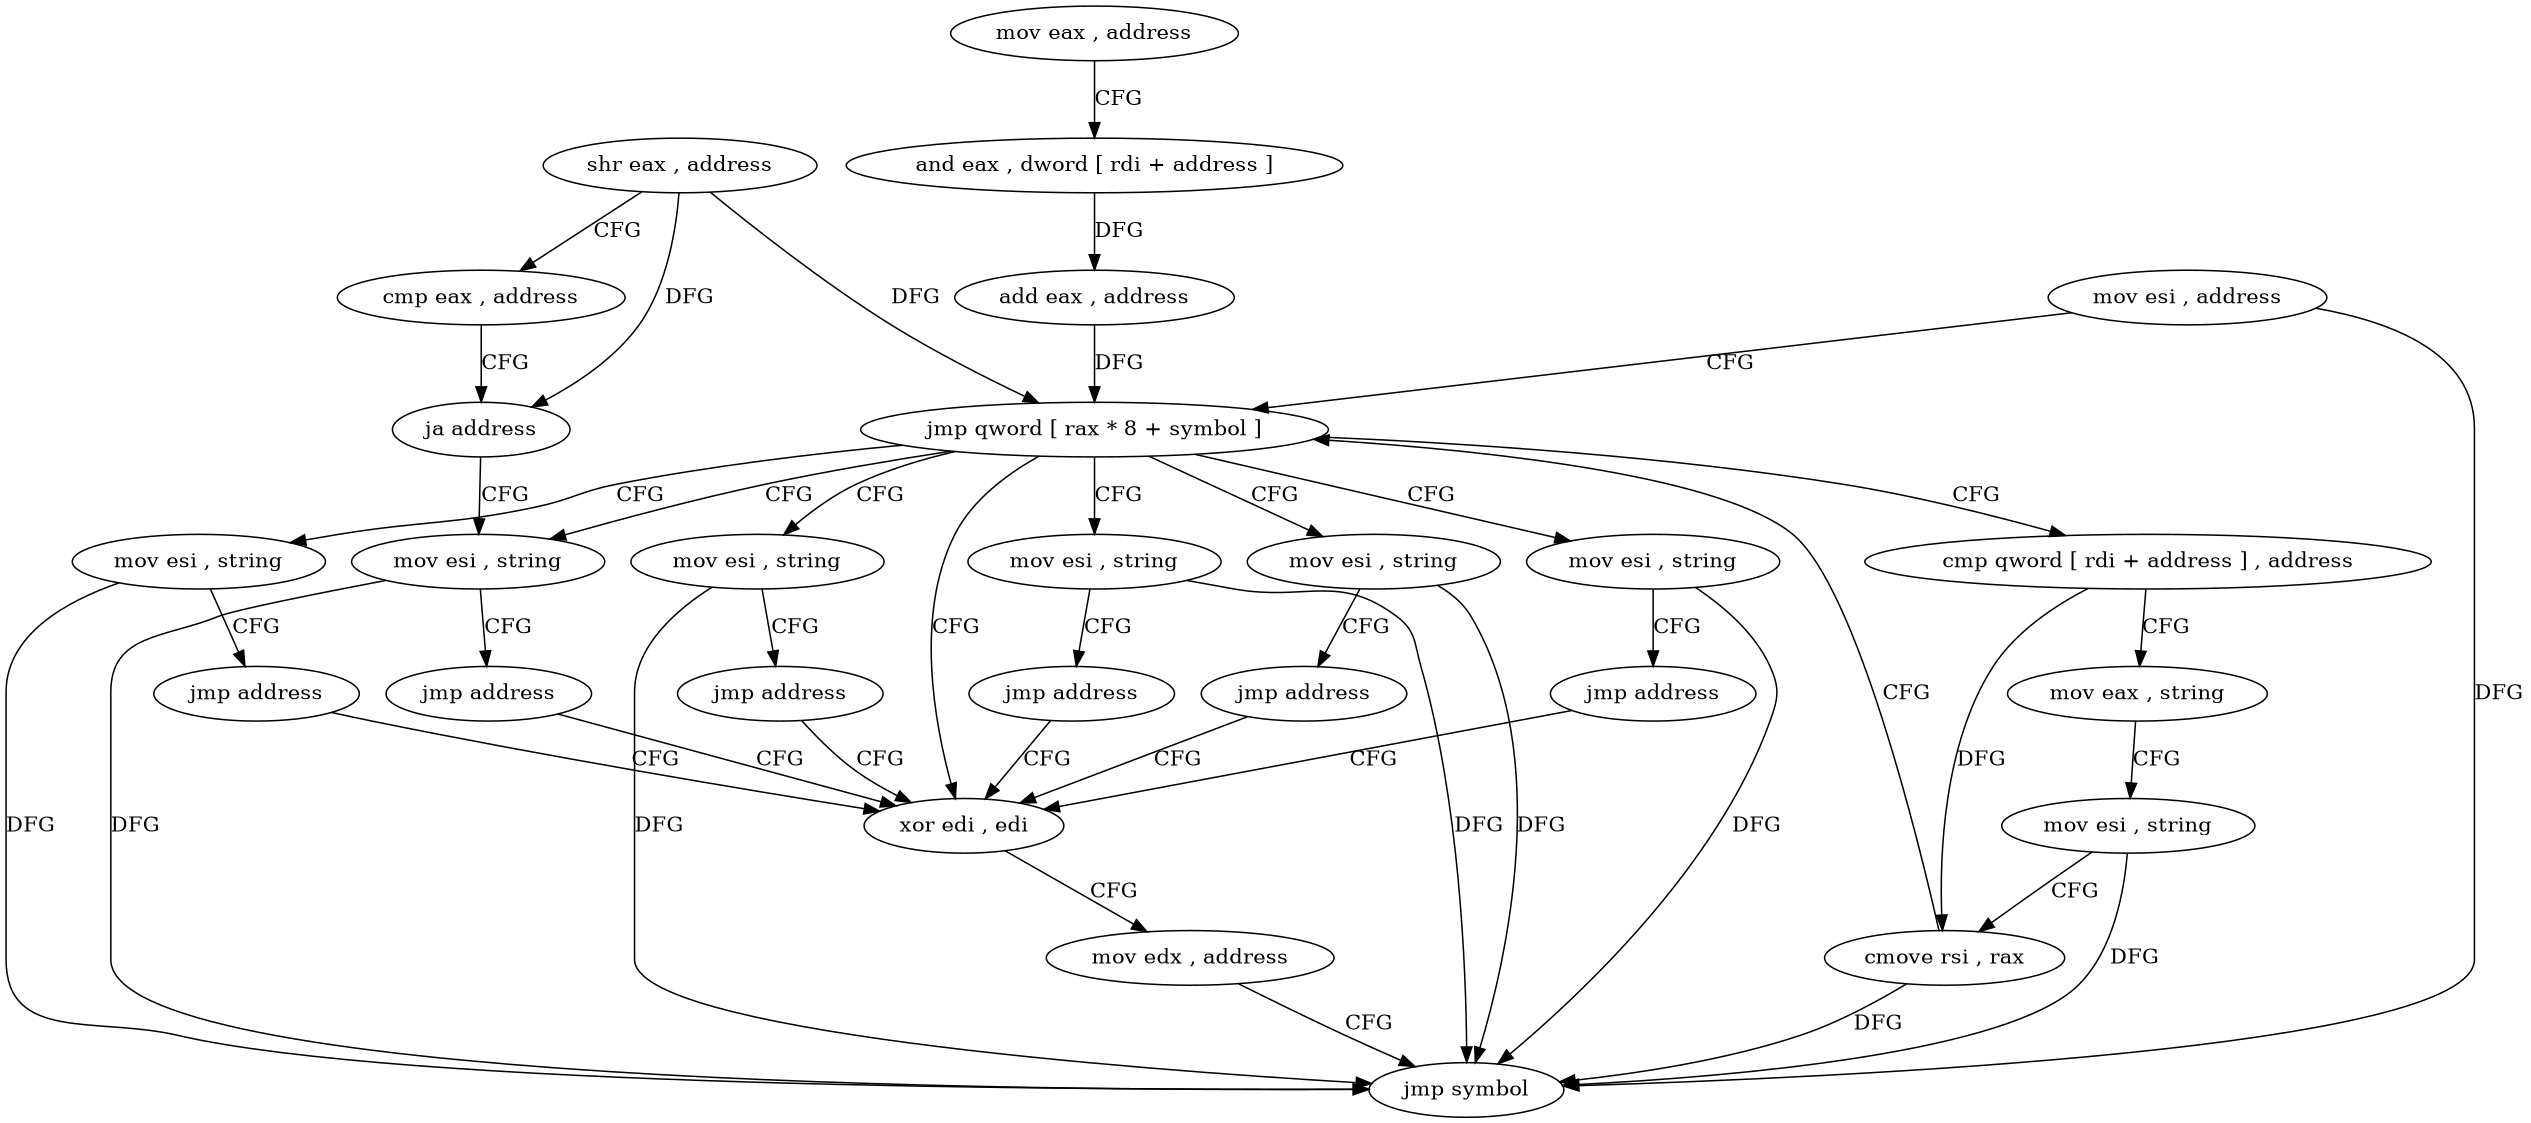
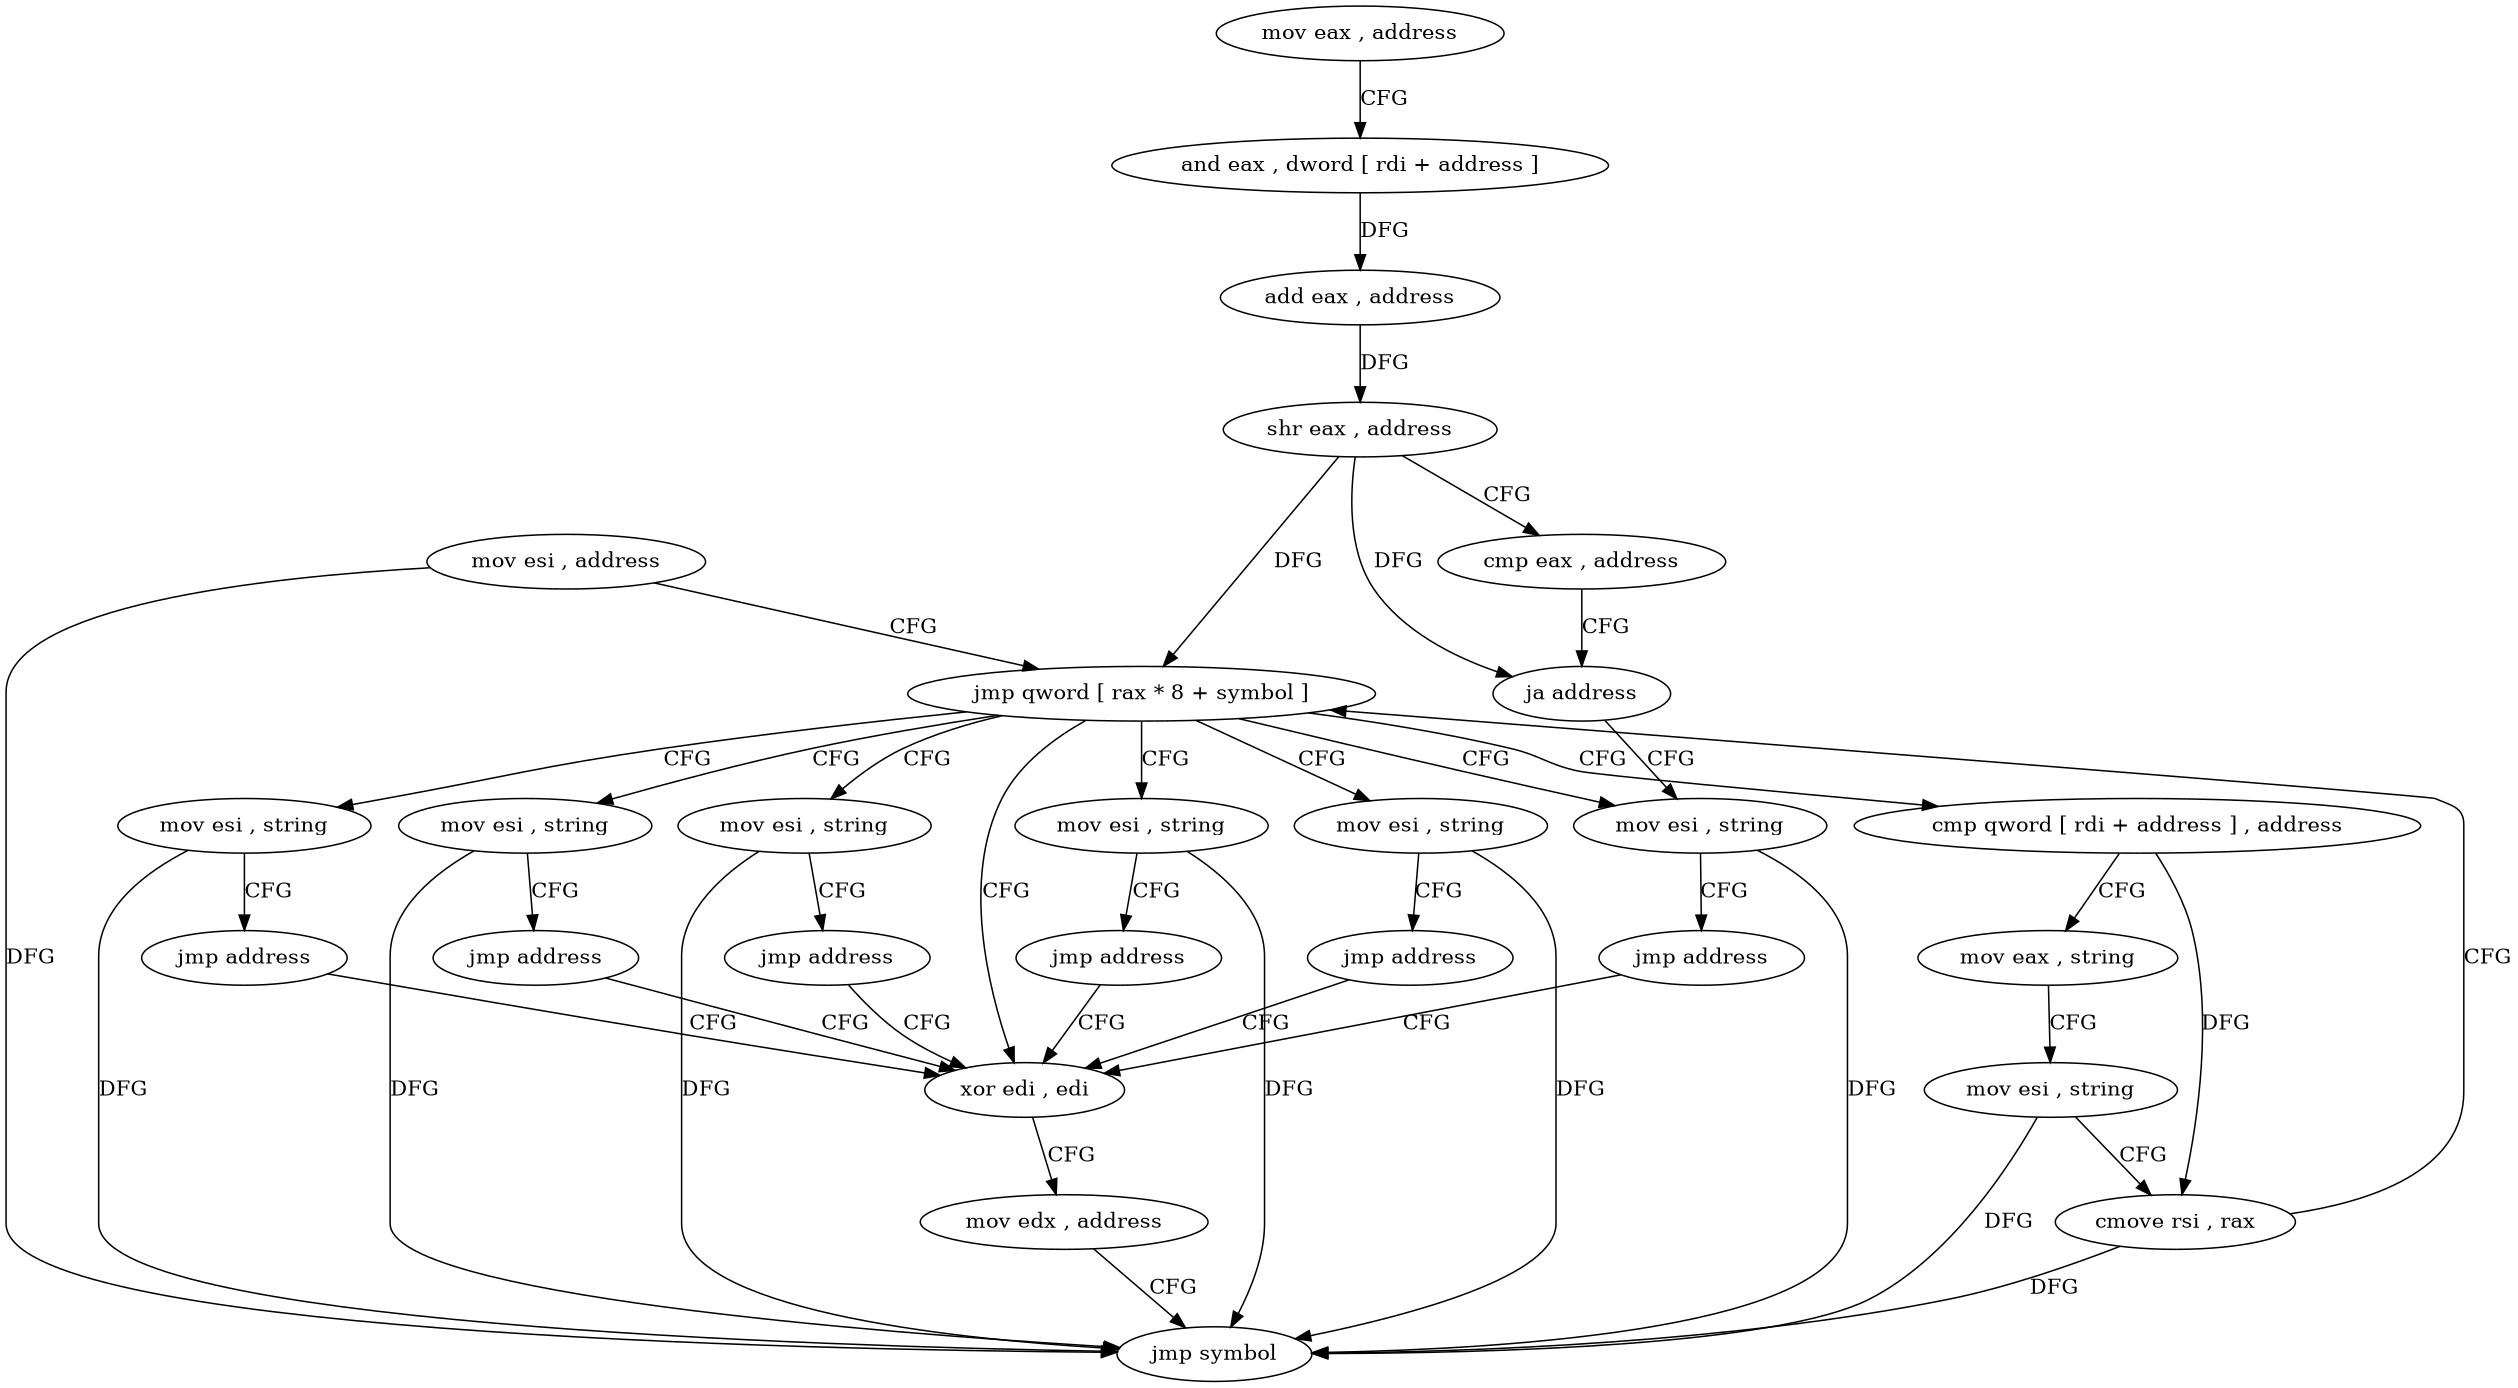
edge "add eax , address" -> "jmp qword [ rax * 8 + symbol ]": now "add eax , address" -> "shr eax , address"
